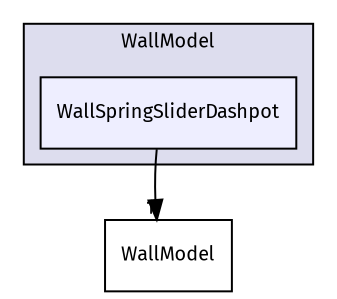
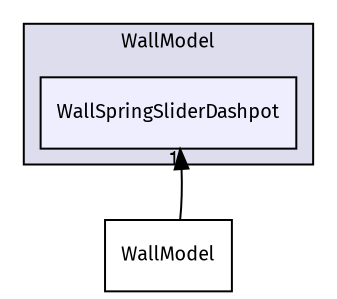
edge "WallSpringSliderDashpot" -> "WallModel": reversed
